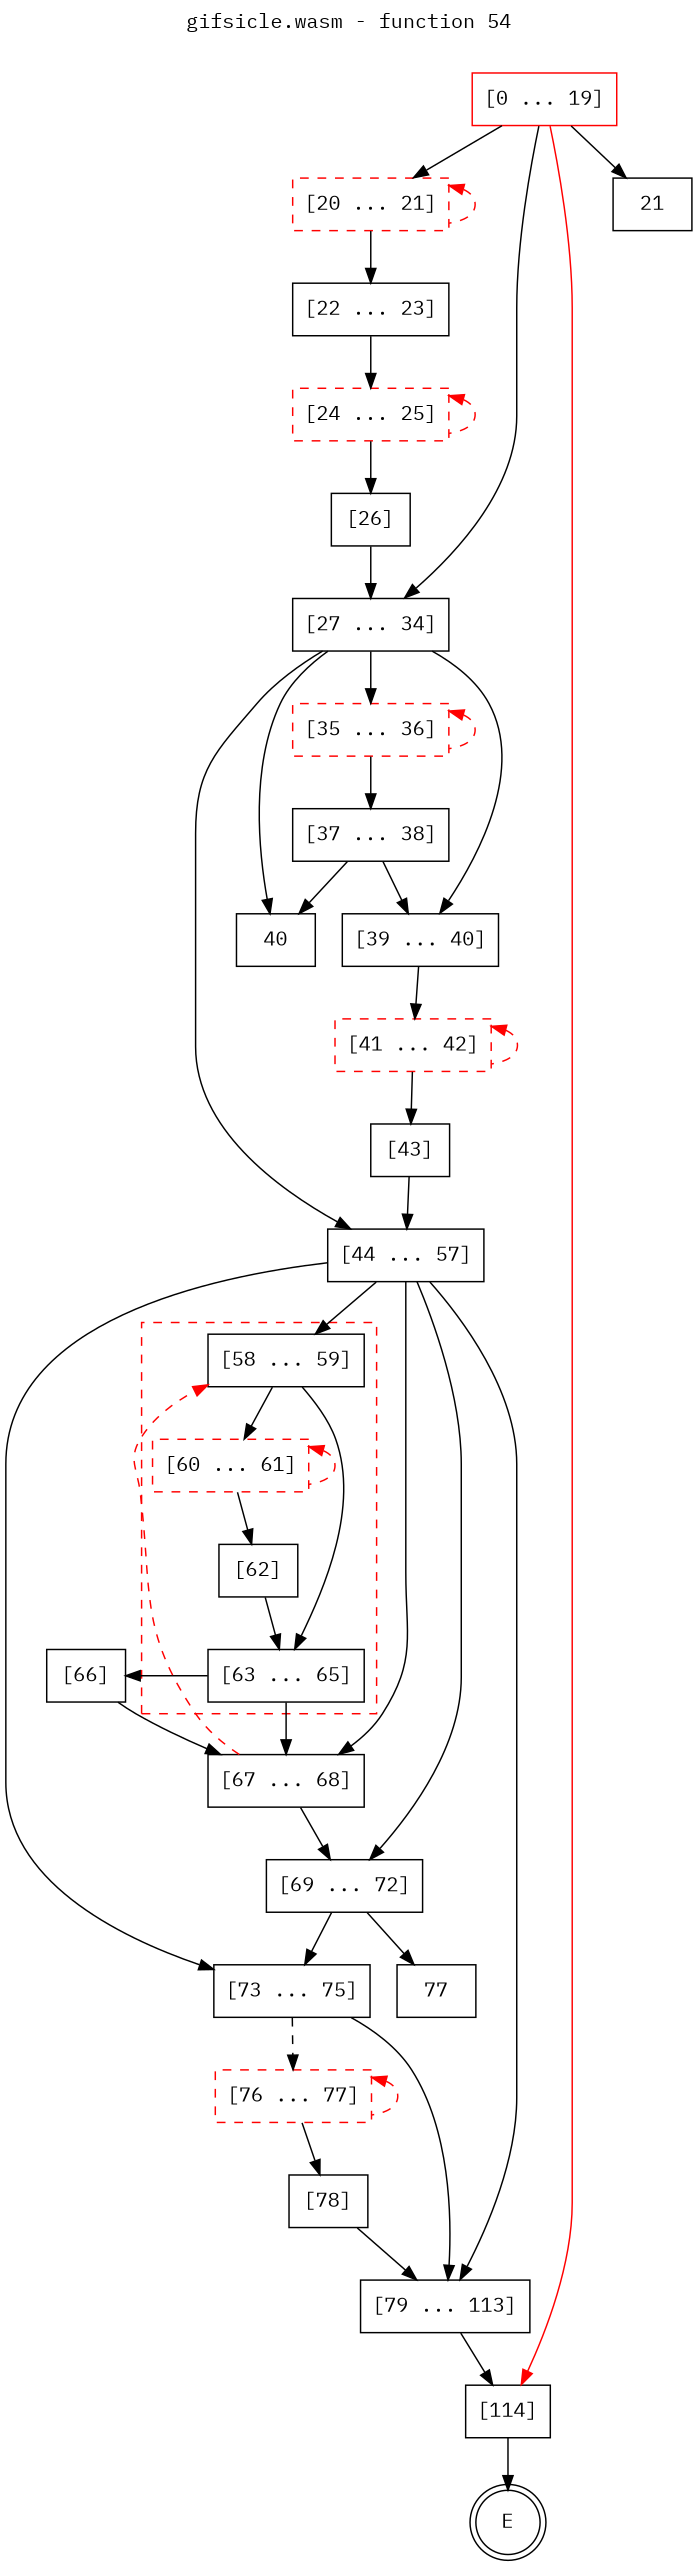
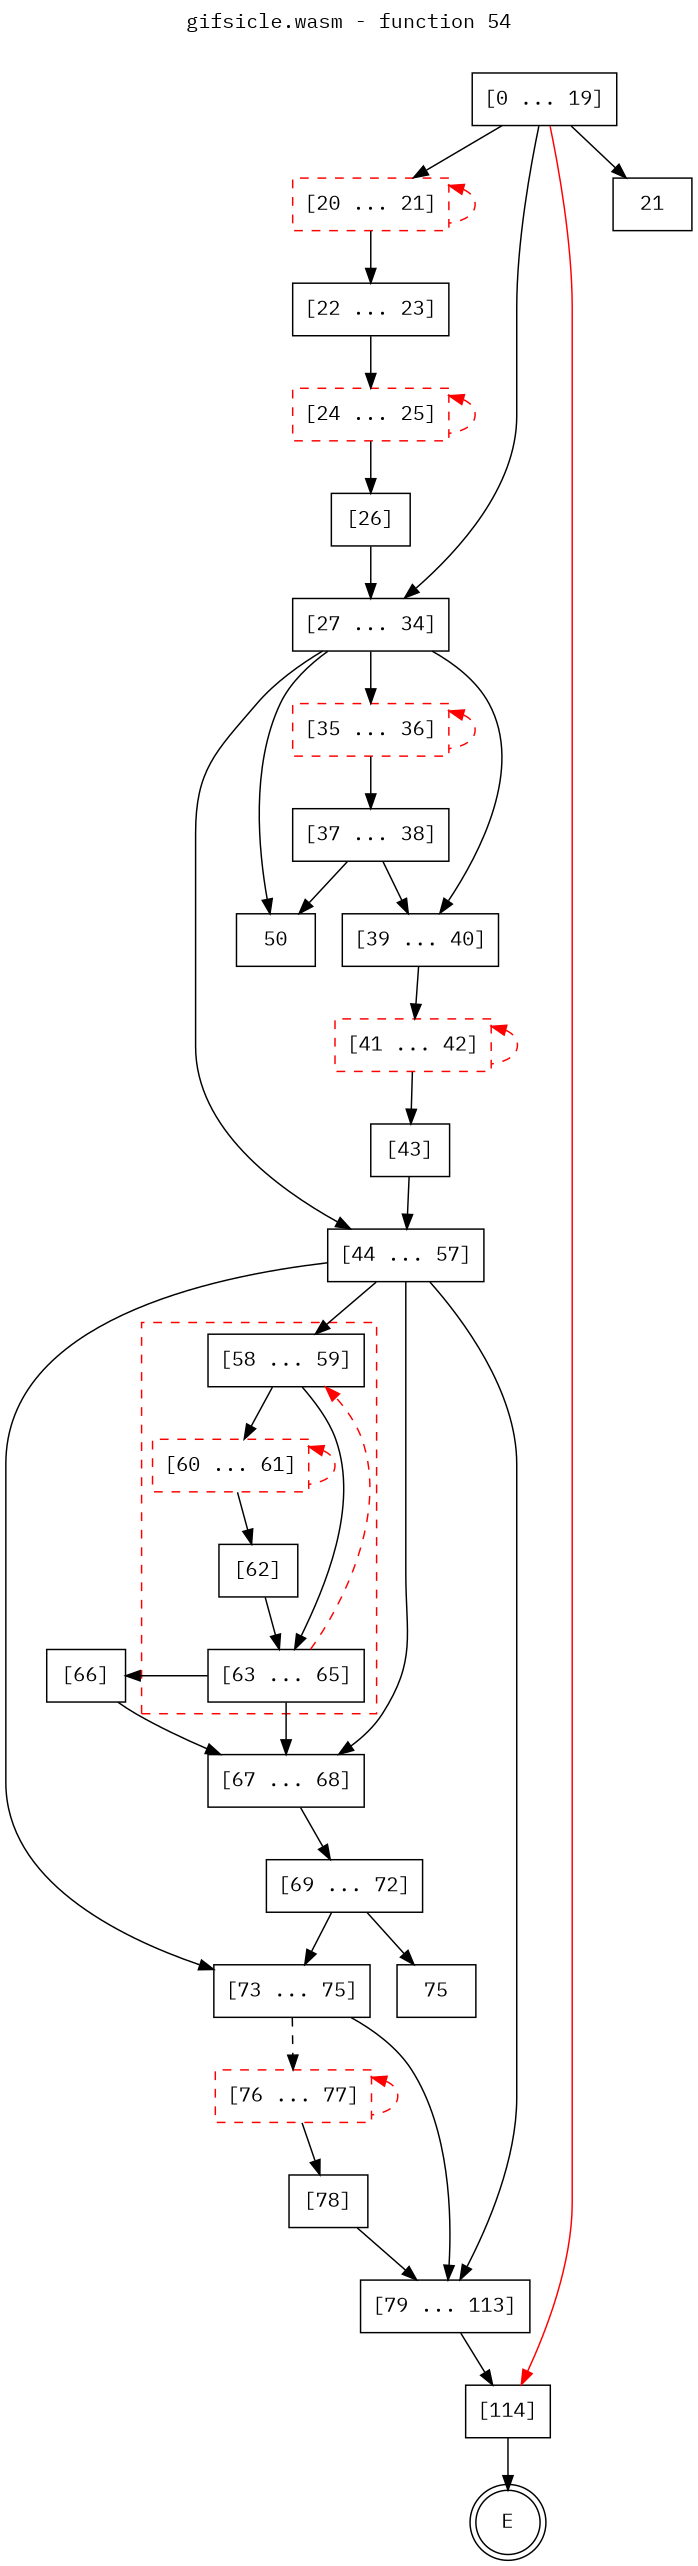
node "[0 ... 19]": color red -> black
node "40": label "40" -> "50"
edge "[44 ... 57]" -> "[69 ... 72]": removed
edge "[67 ... 68]" -> "[58 ... 59]": now "[63 ... 65]" -> "[58 ... 59]"
node "77": label "77" -> "75"
